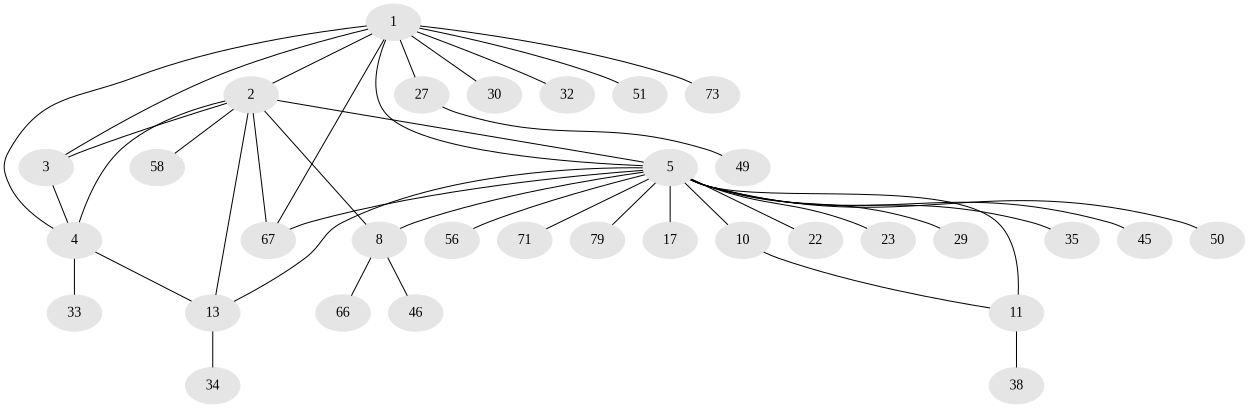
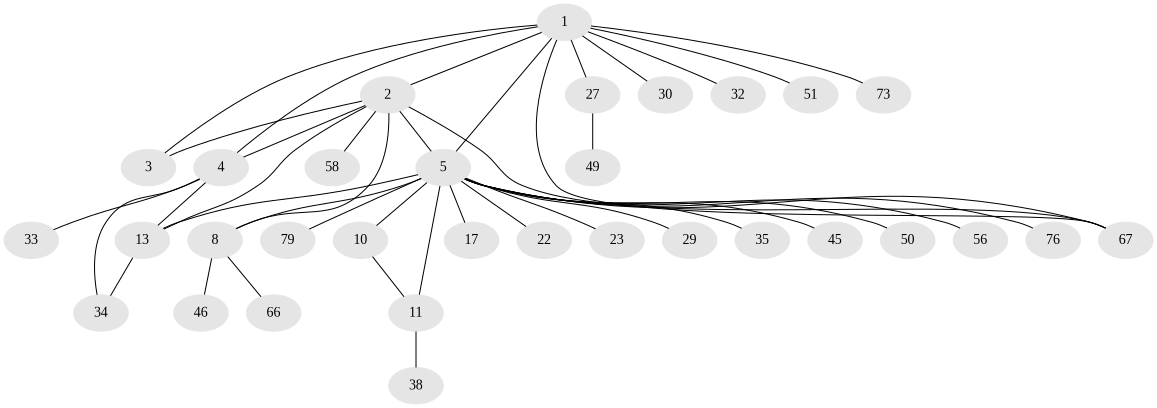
edge "3" -- "4": now "34" -- "4"
node "71": label "71" -> "76"
